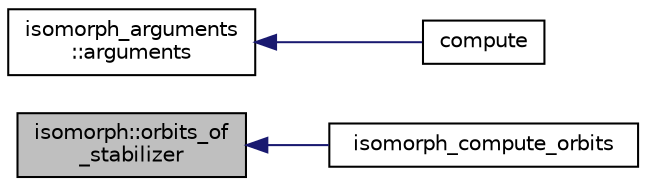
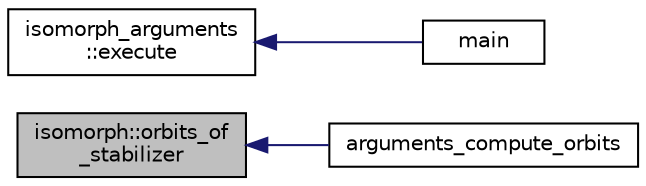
node "isomorph_arguments ::arguments": label "isomorph_arguments ::arguments" -> "isomorph_arguments ::execute"
node "compute": label "compute" -> "main"
node "isomorph_compute_orbits": label "isomorph_compute_orbits" -> "arguments_compute_orbits"
